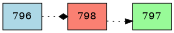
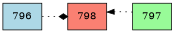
edge "798" -> "797": reversed
